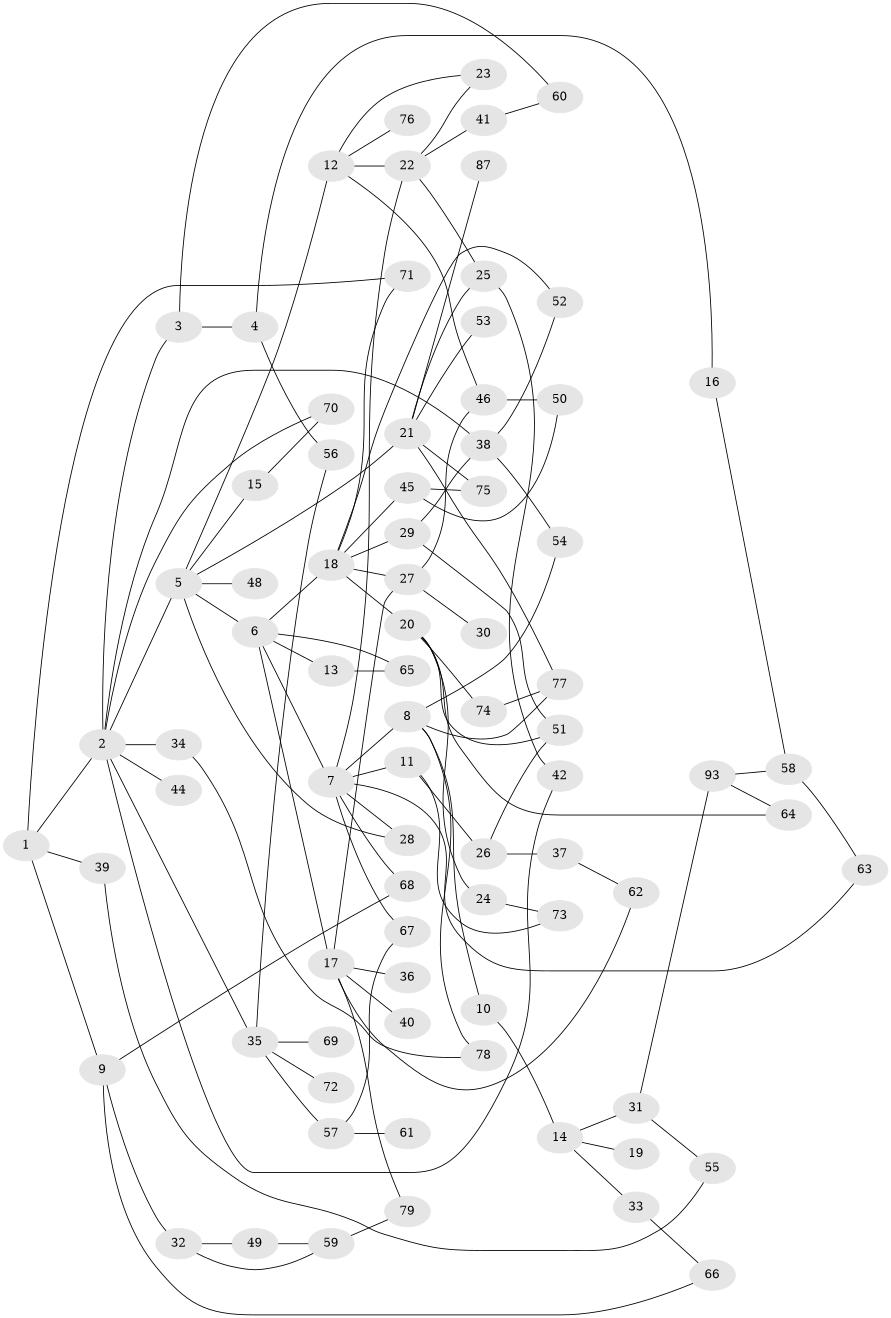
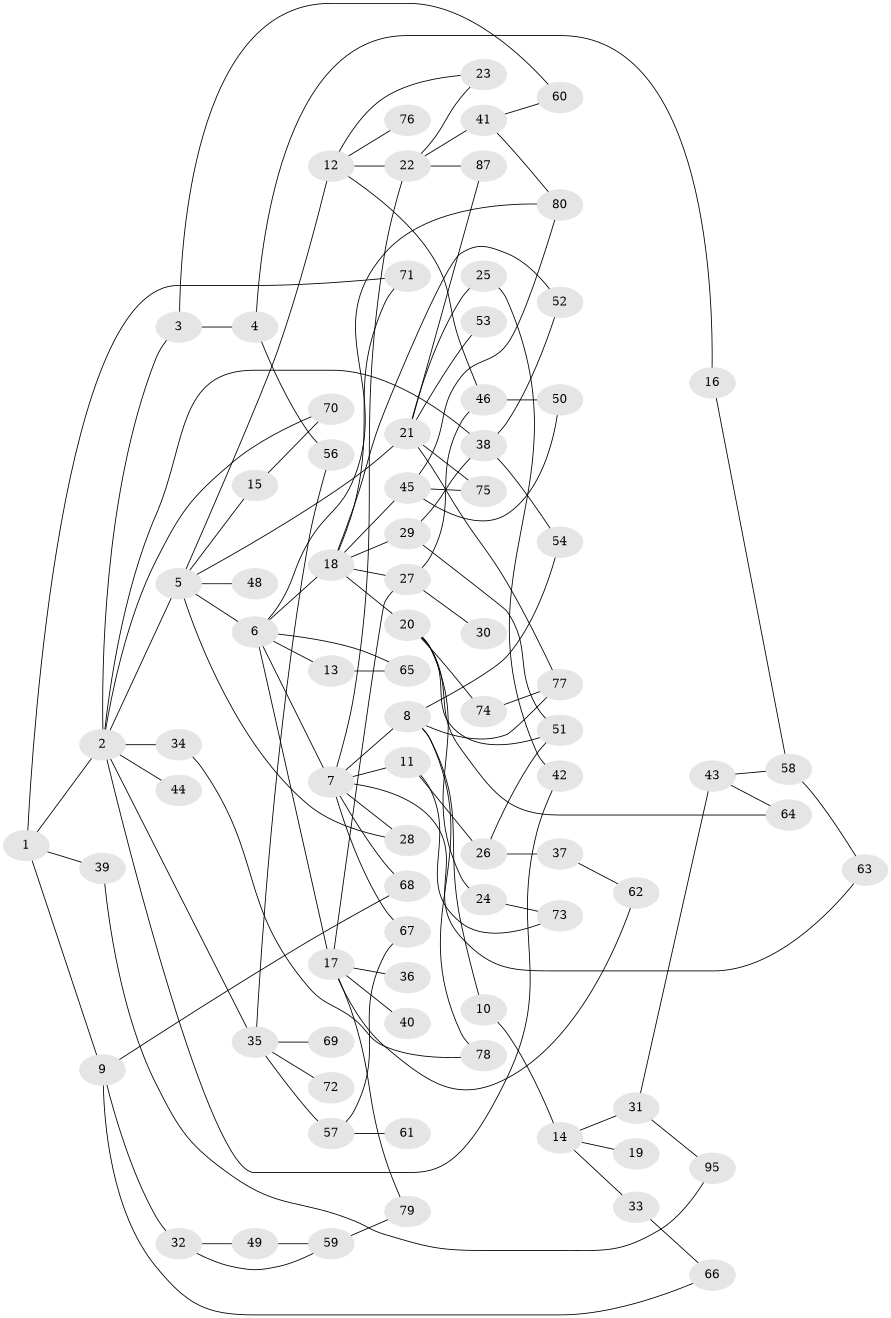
node "80": added
edge "22" -- "25": now "22" -- "87"
node "93": label "93" -> "43"
node "55": label "55" -> "95"
